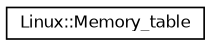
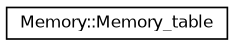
node "Linux::Memory_table": label "Linux::Memory_table" -> "Memory::Memory_table"
